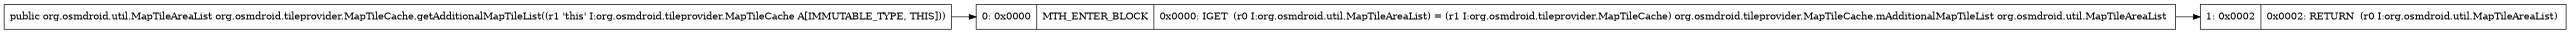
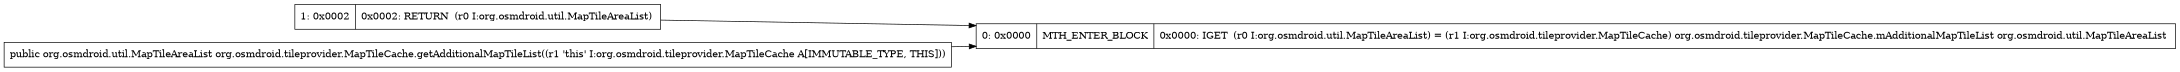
edge "0: 0x0000" -> "1: 0x0002": reversed
